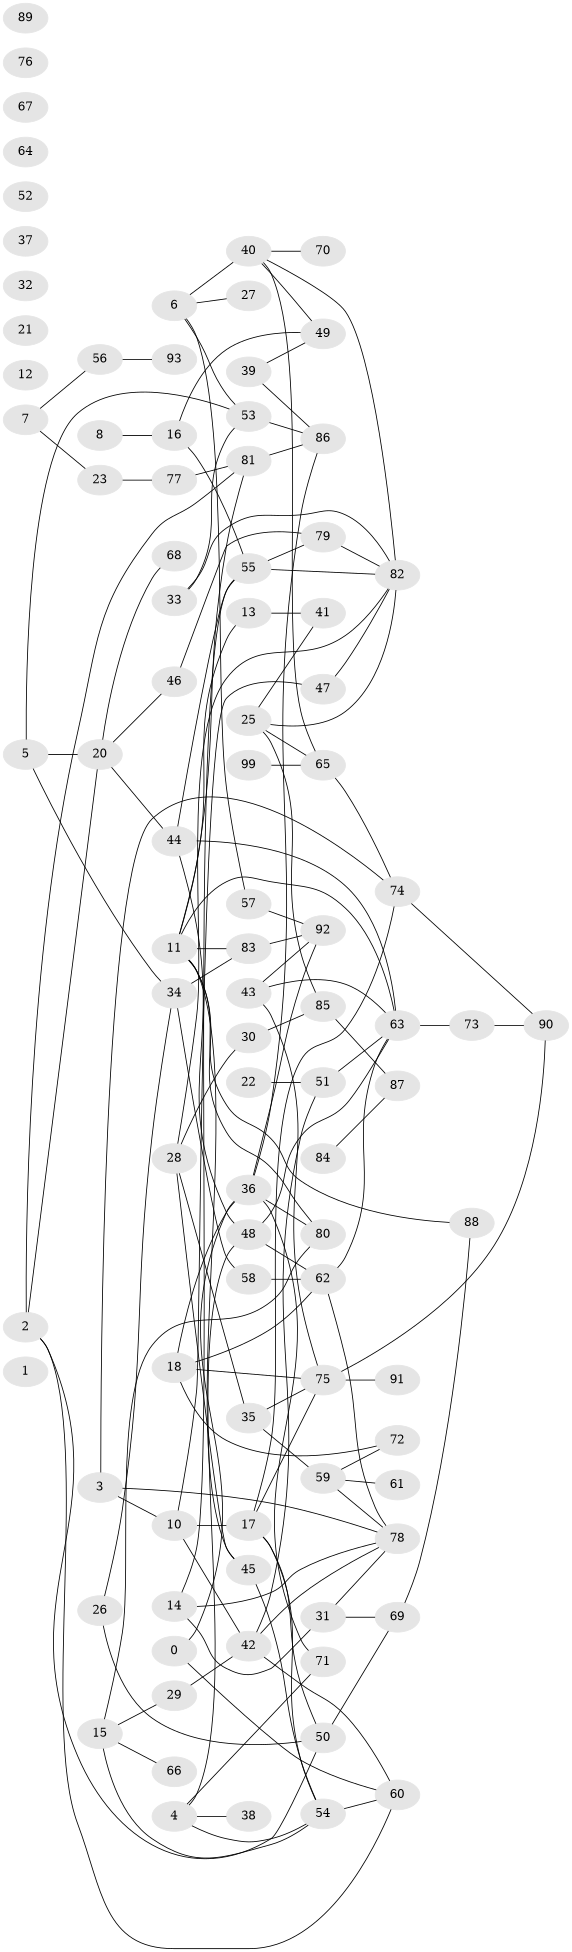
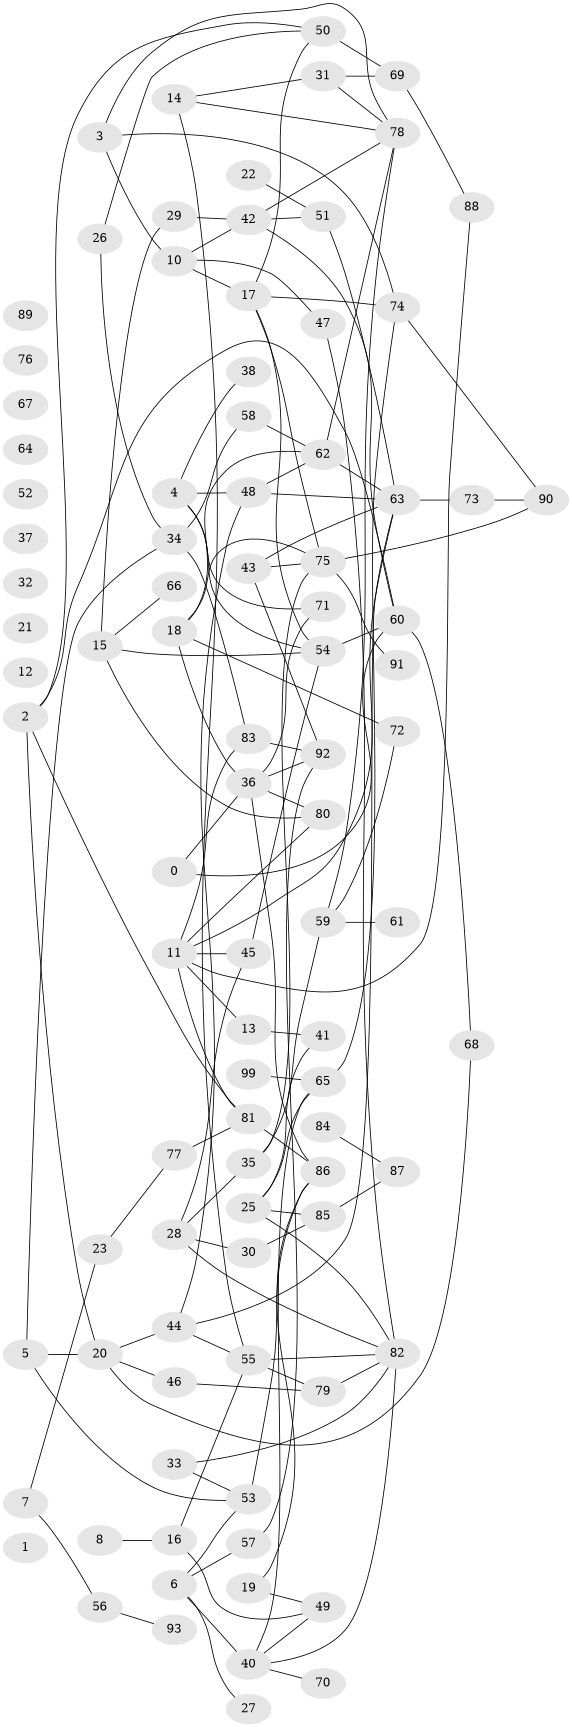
node "39": label "39" -> "19"
edge "60" -- "68": added
